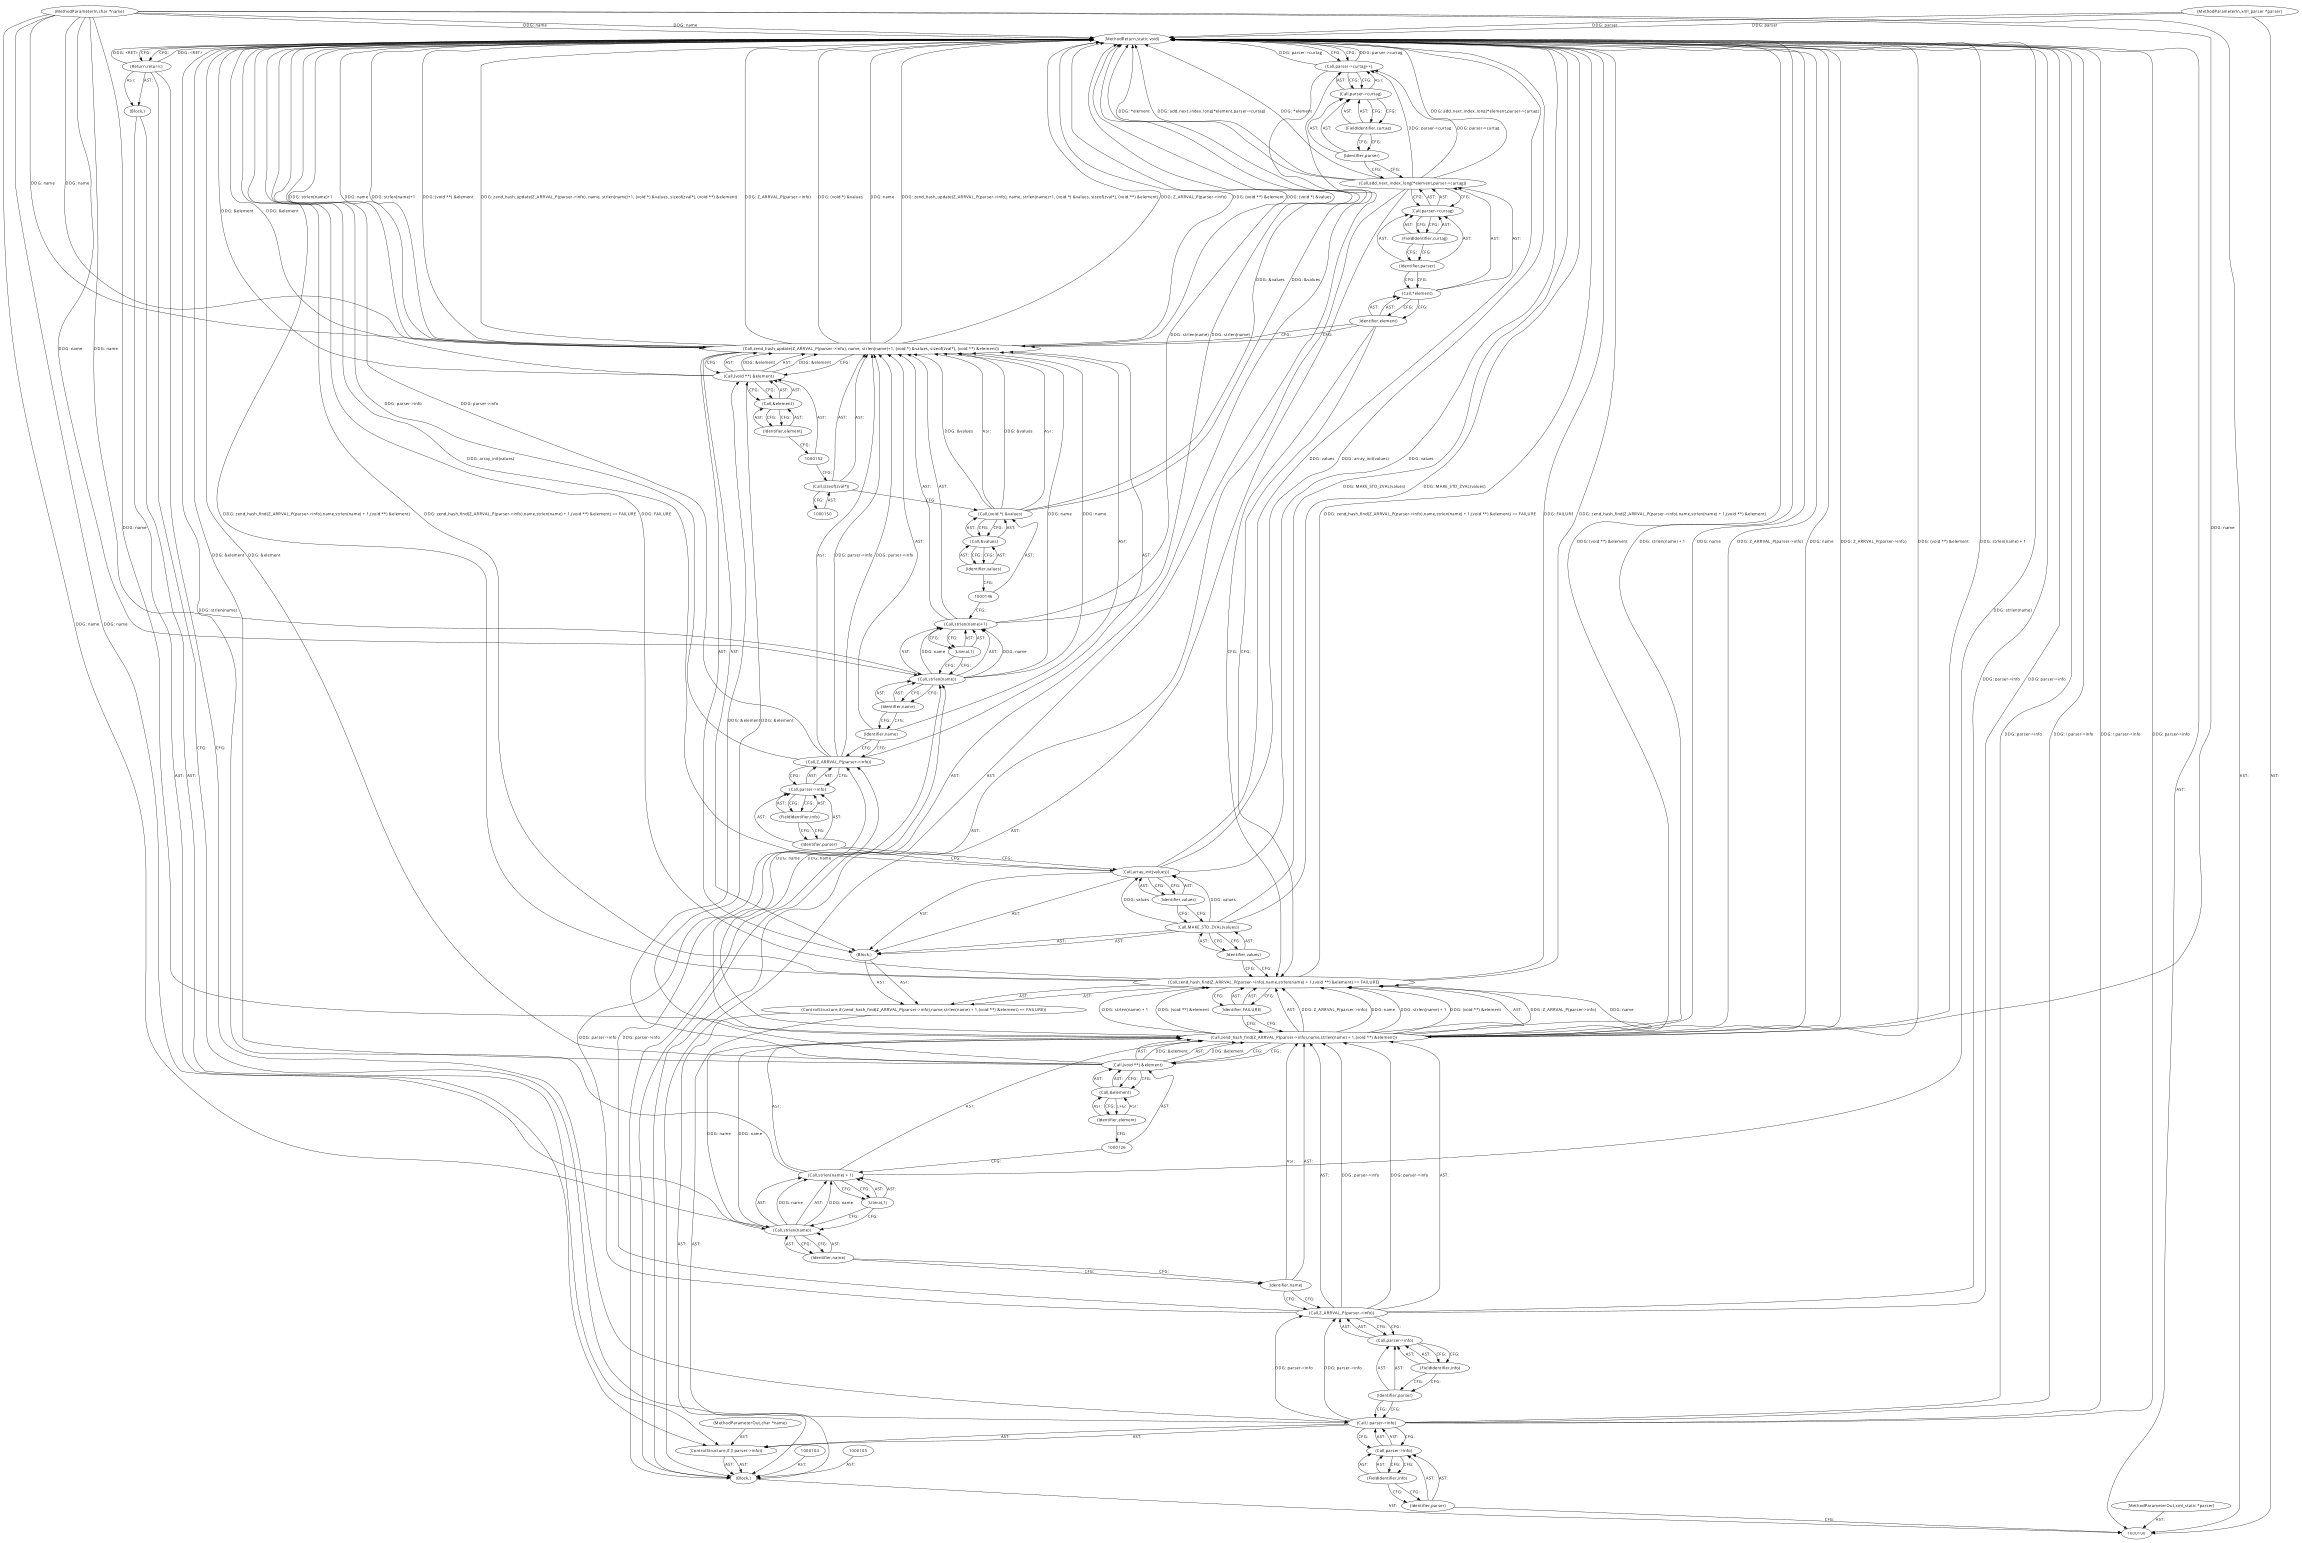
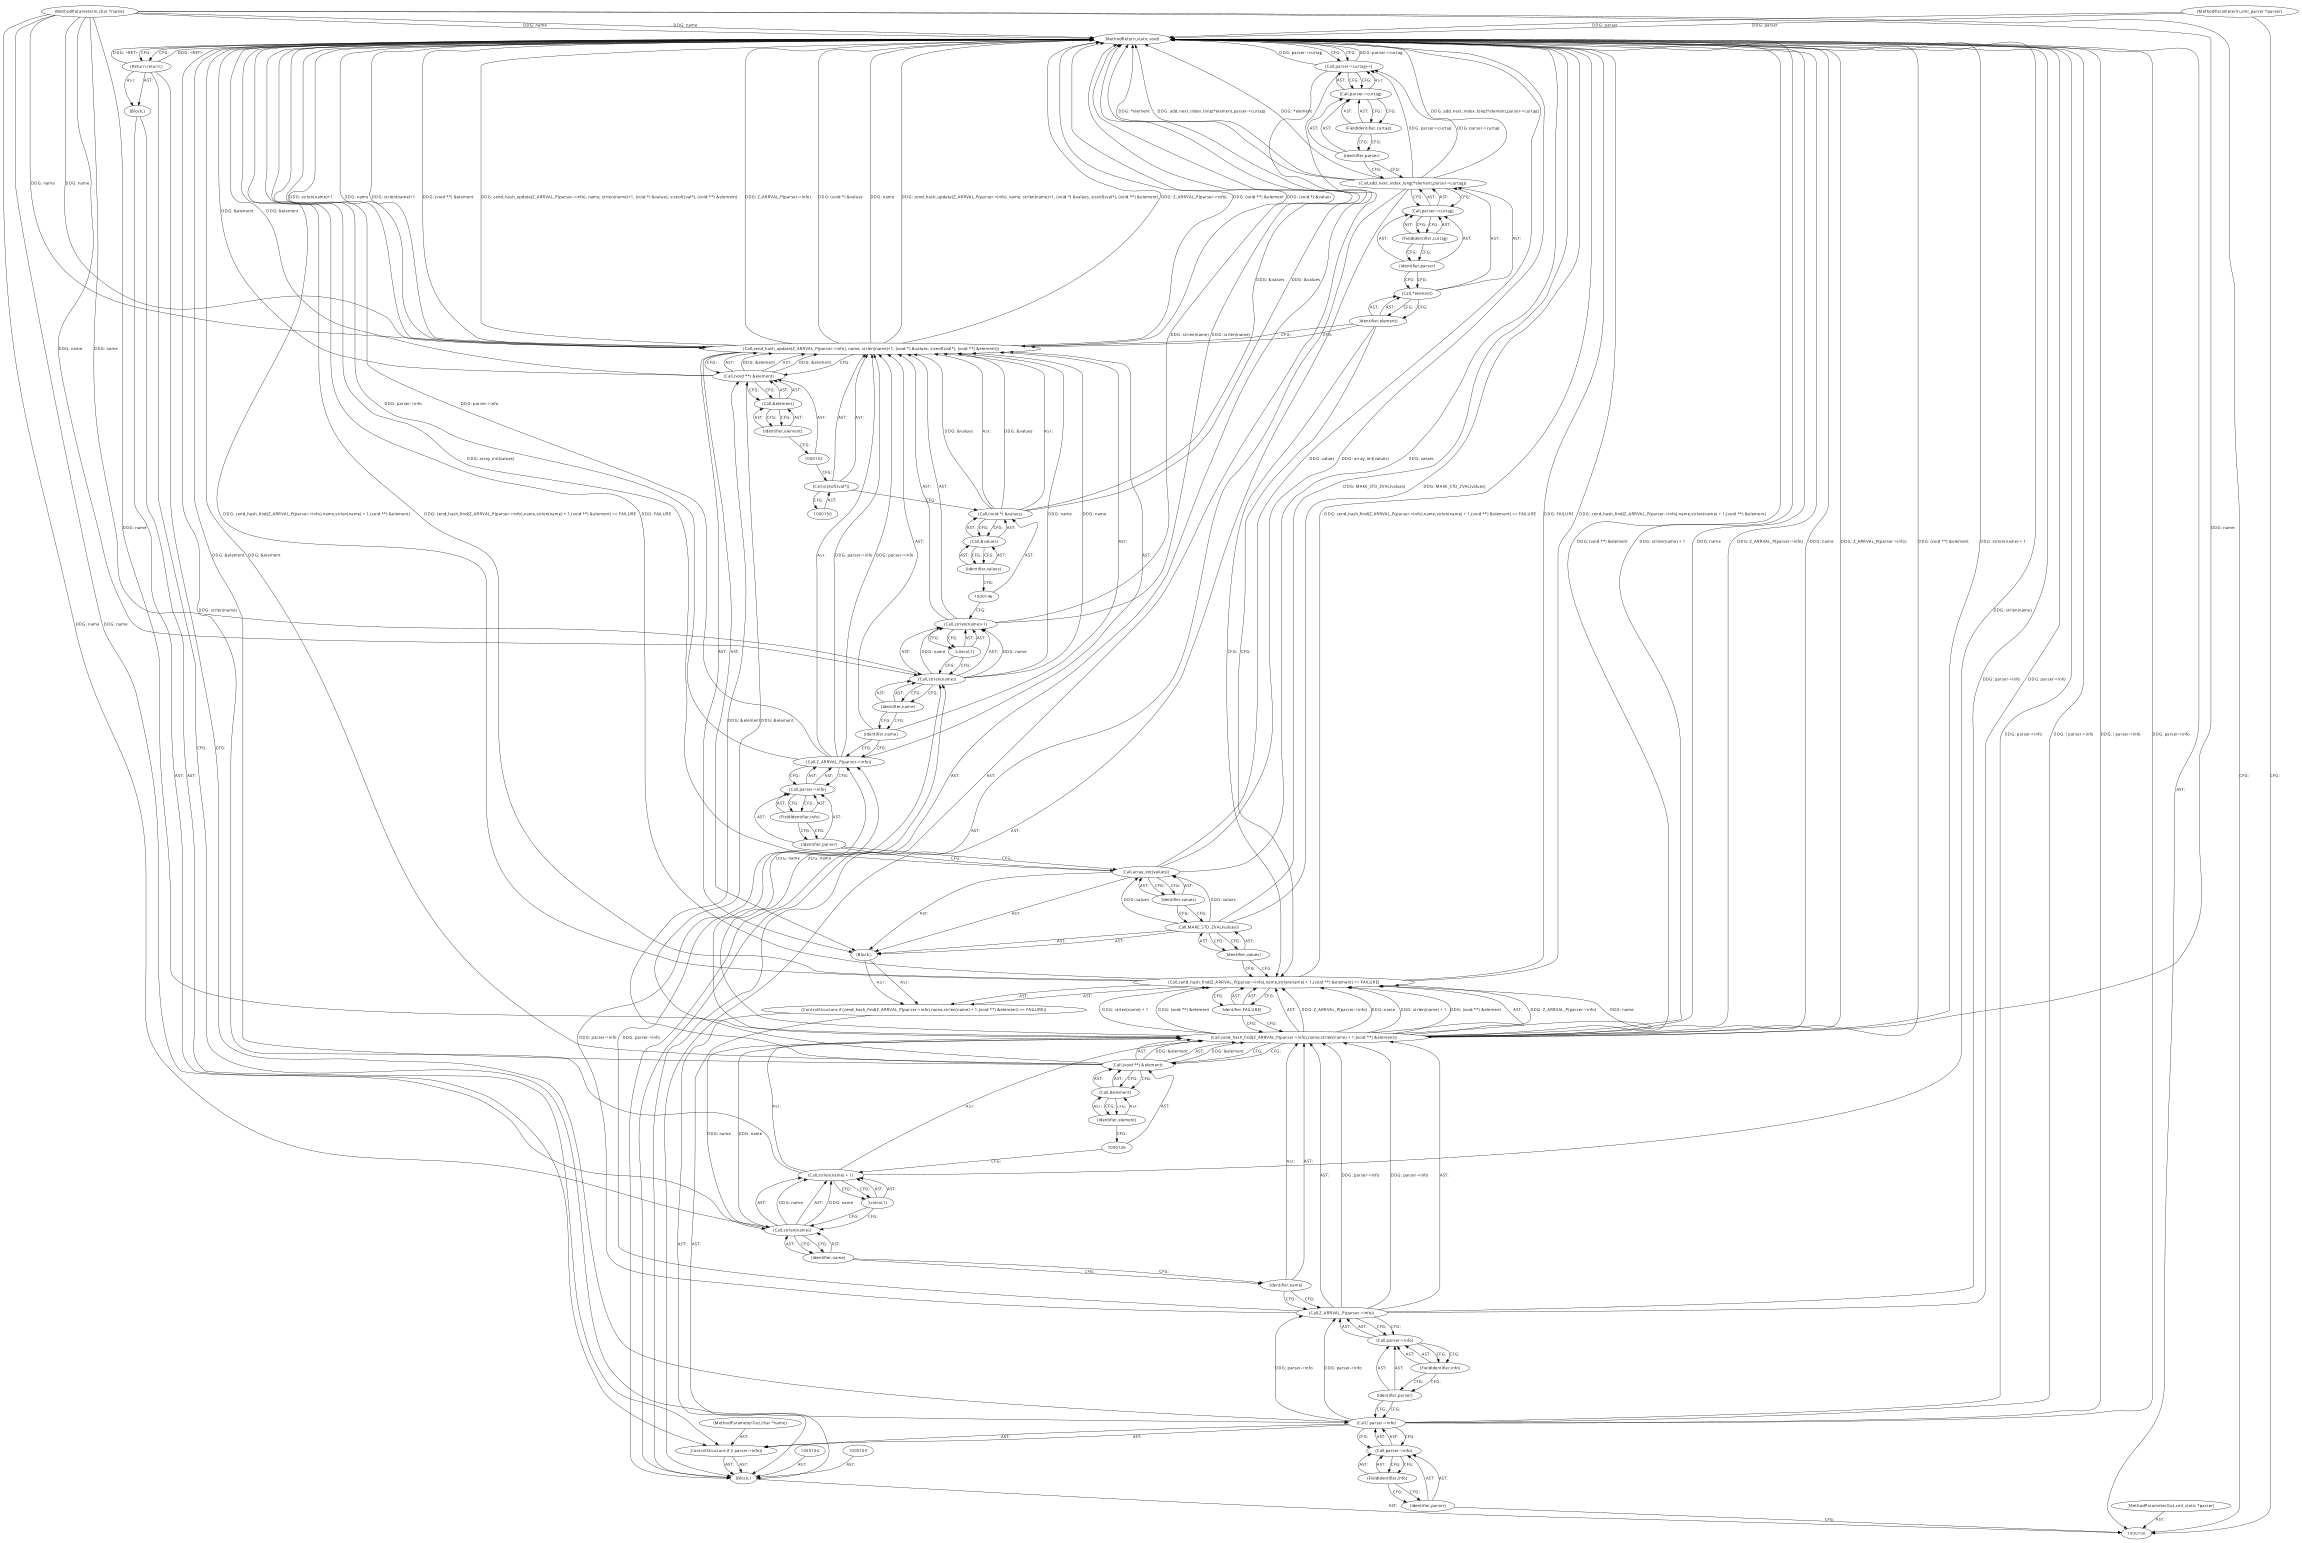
edge "(MethodParameterIn,char *name)" -> "1000100": label "AST: " -> "CFG: "
edge "(MethodParameterIn,xml_parser *parser)" -> "1000100": label "AST: " -> "CFG: "
